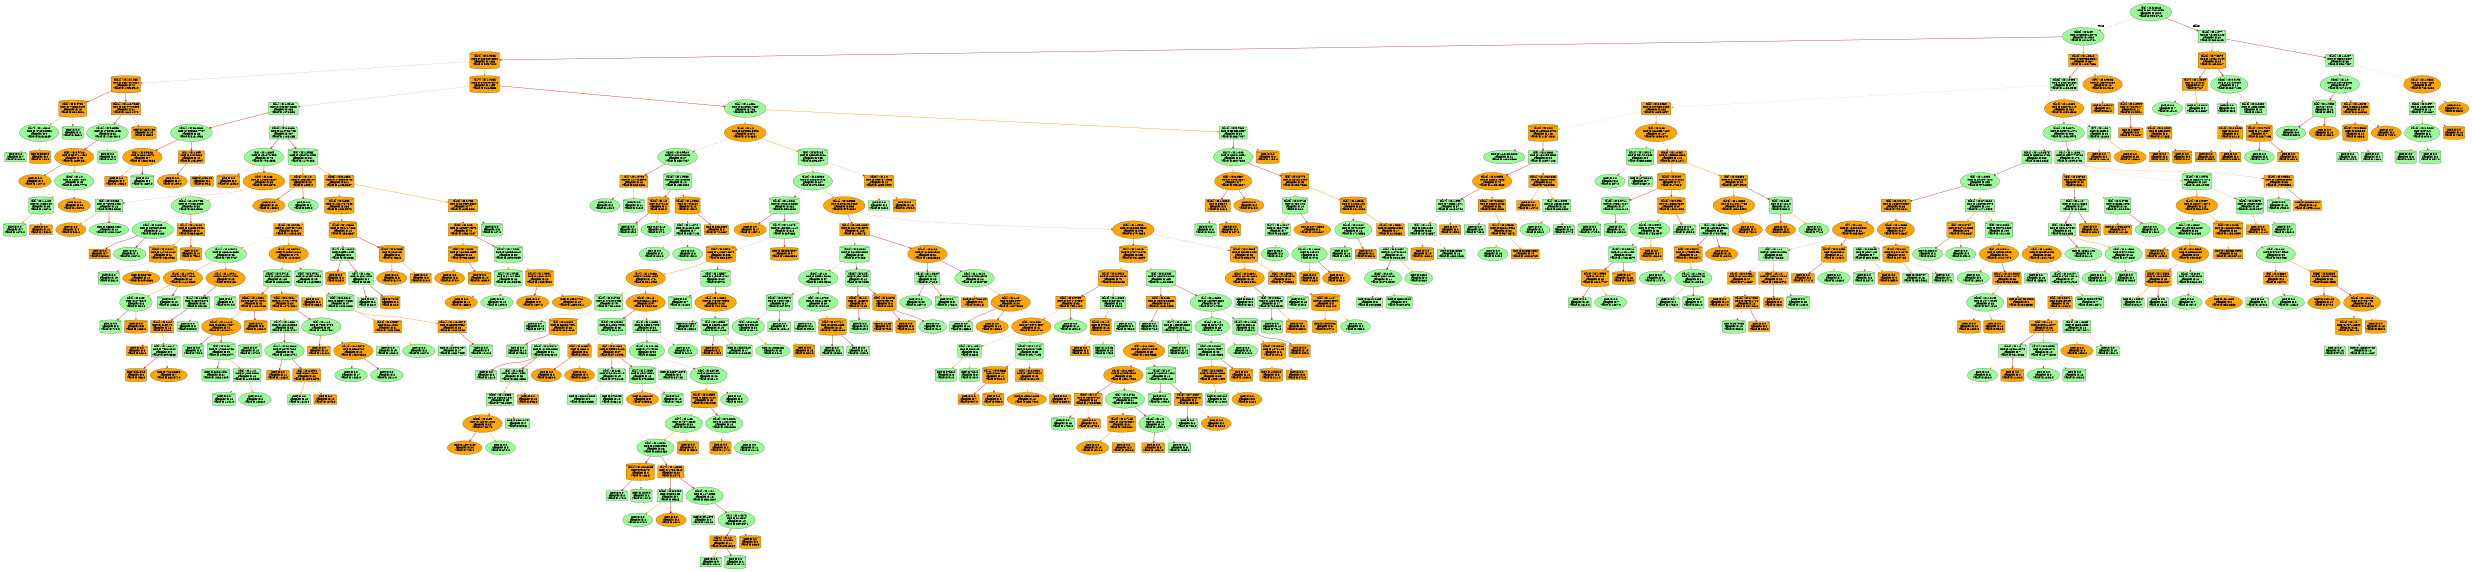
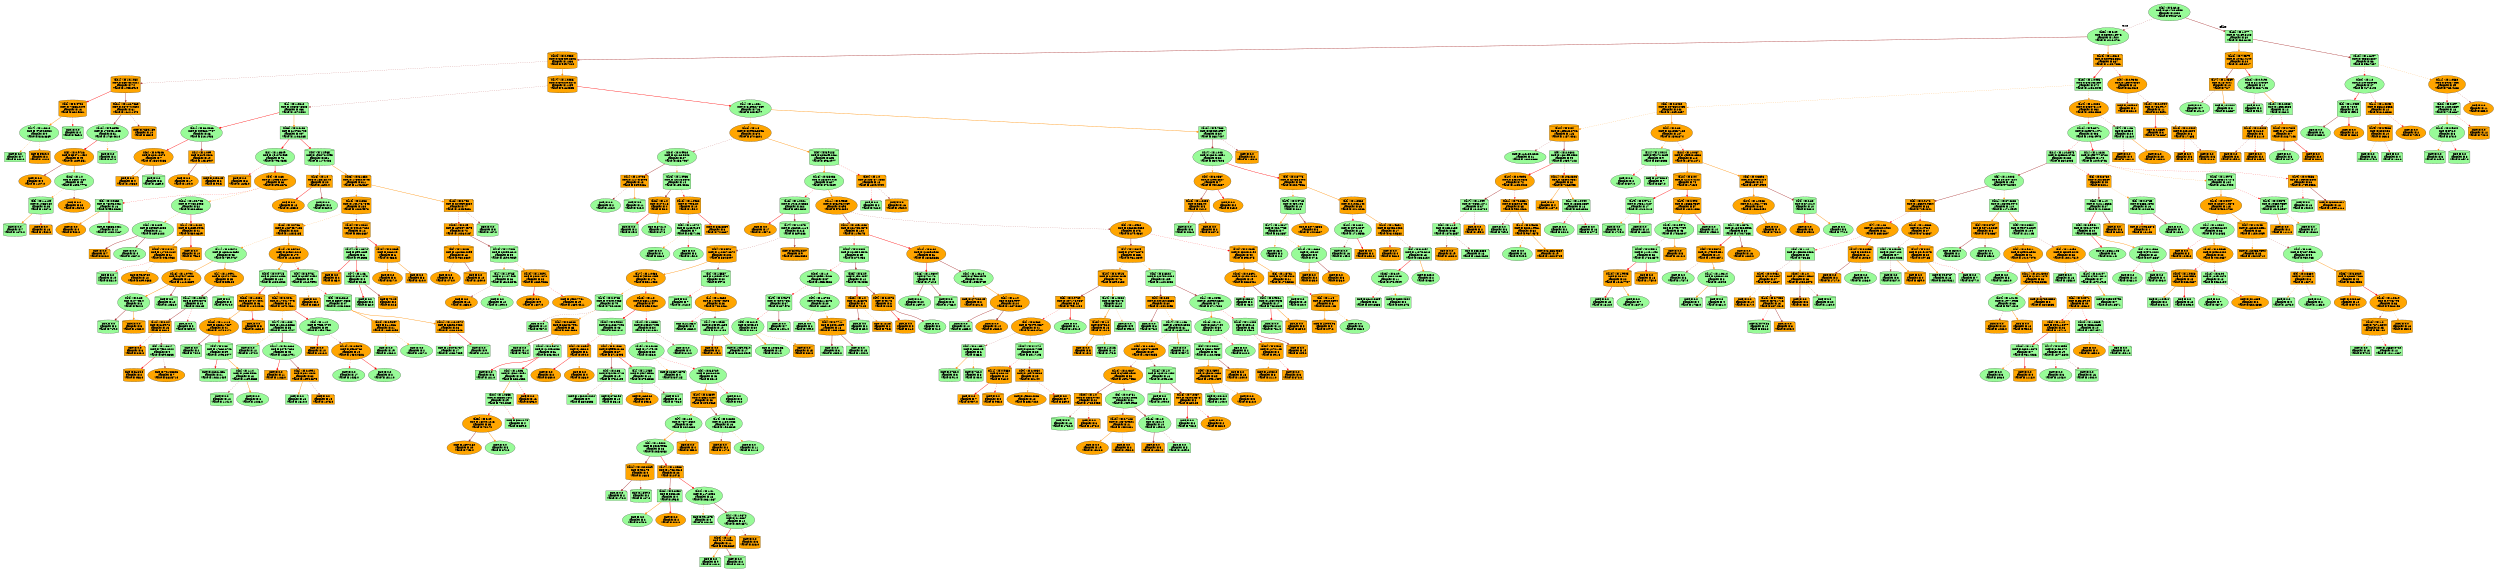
node "mse = 0.0 samples = 4 value = 568.0": added
